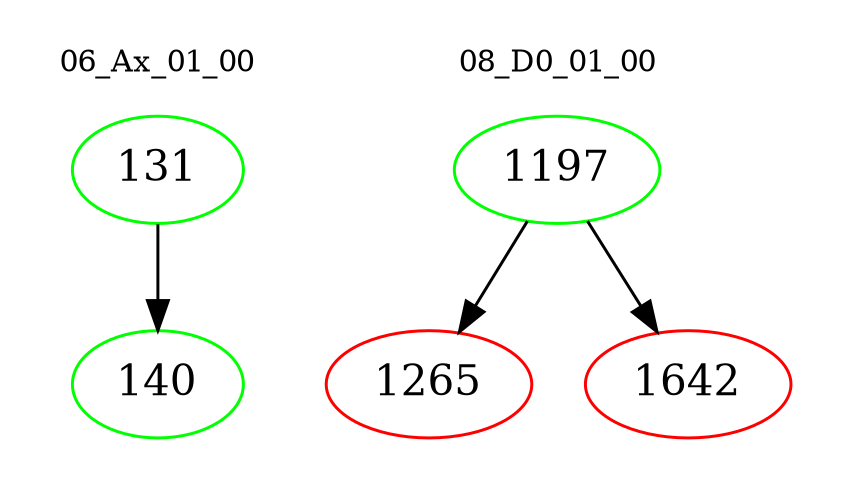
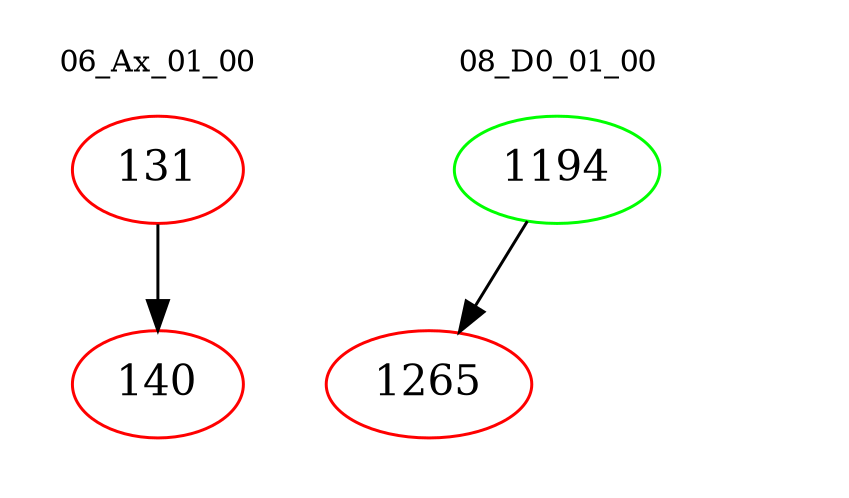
node "131": color green -> red
node "1197": label "1197" -> "1194"
node "140": color green -> red
node "1642": removed
